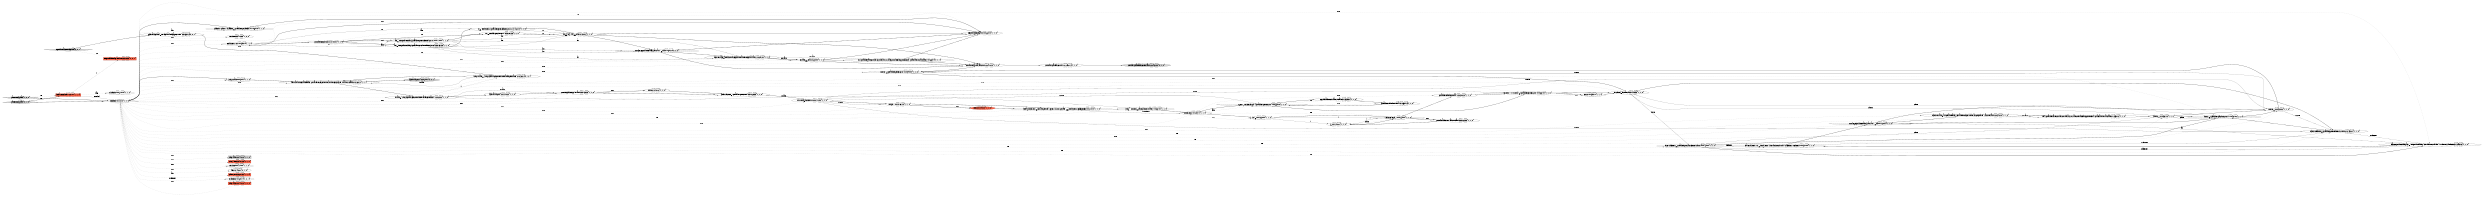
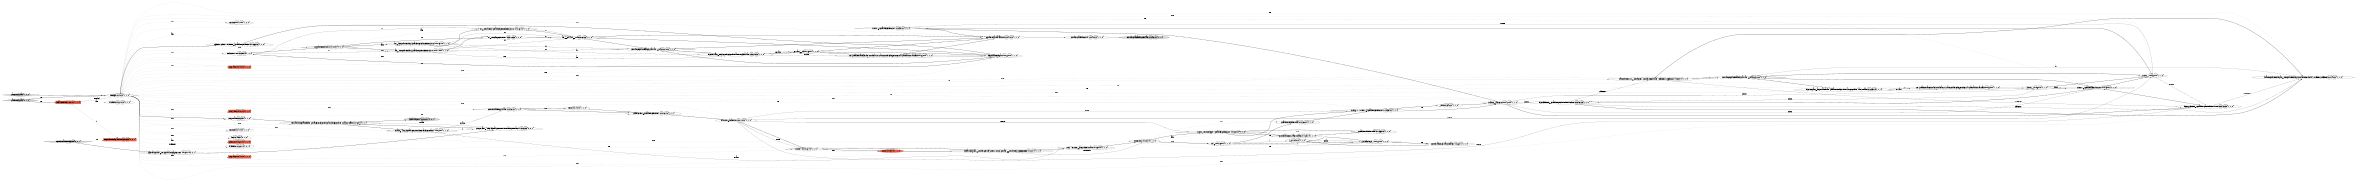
edge "extended@@@4@@@['1', '1', '0']" -> "rowNum >= spreadsheet.getItemCount()@@@59@@@['1', '1', '0']": now "extended@@@4@@@['1', '1', '0']" -> "controller.redrawData(false,true)@@@91@@@['1', '1', '0']"
node "{clipboard.dispose()}@@@10@@@['1', '1', '0']": removed
edge "i < newLines.length - 1@@@26@@@['1', '1', '0']" -> "spreadsheet.refreshRowsData()@@@30@@@['1', '1', '0']": now "int i = 0@@@25@@@['1', '1', '0']" -> "spreadsheet.refreshRowsData()@@@30@@@['1', '1', '0']"
node "String value@@@44@@@['1', '1', '0']": fillcolor lightgray -> tomato
